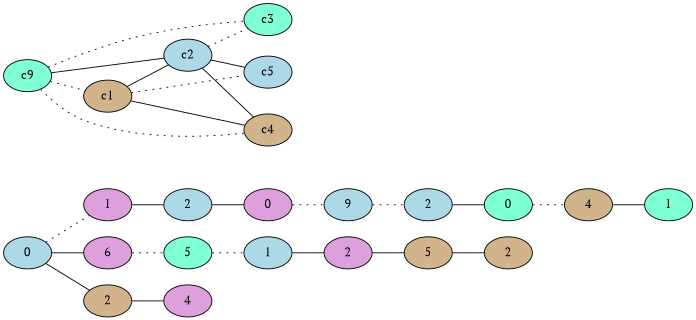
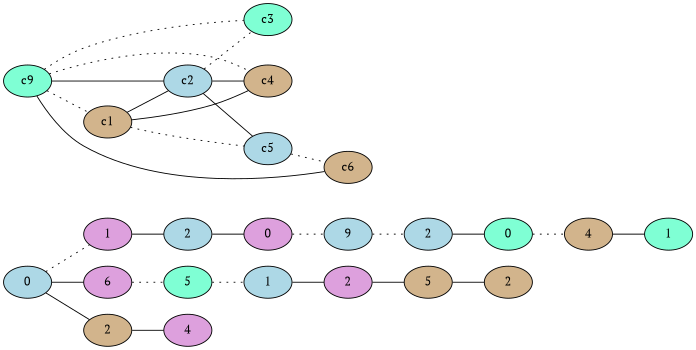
node "c6": added
